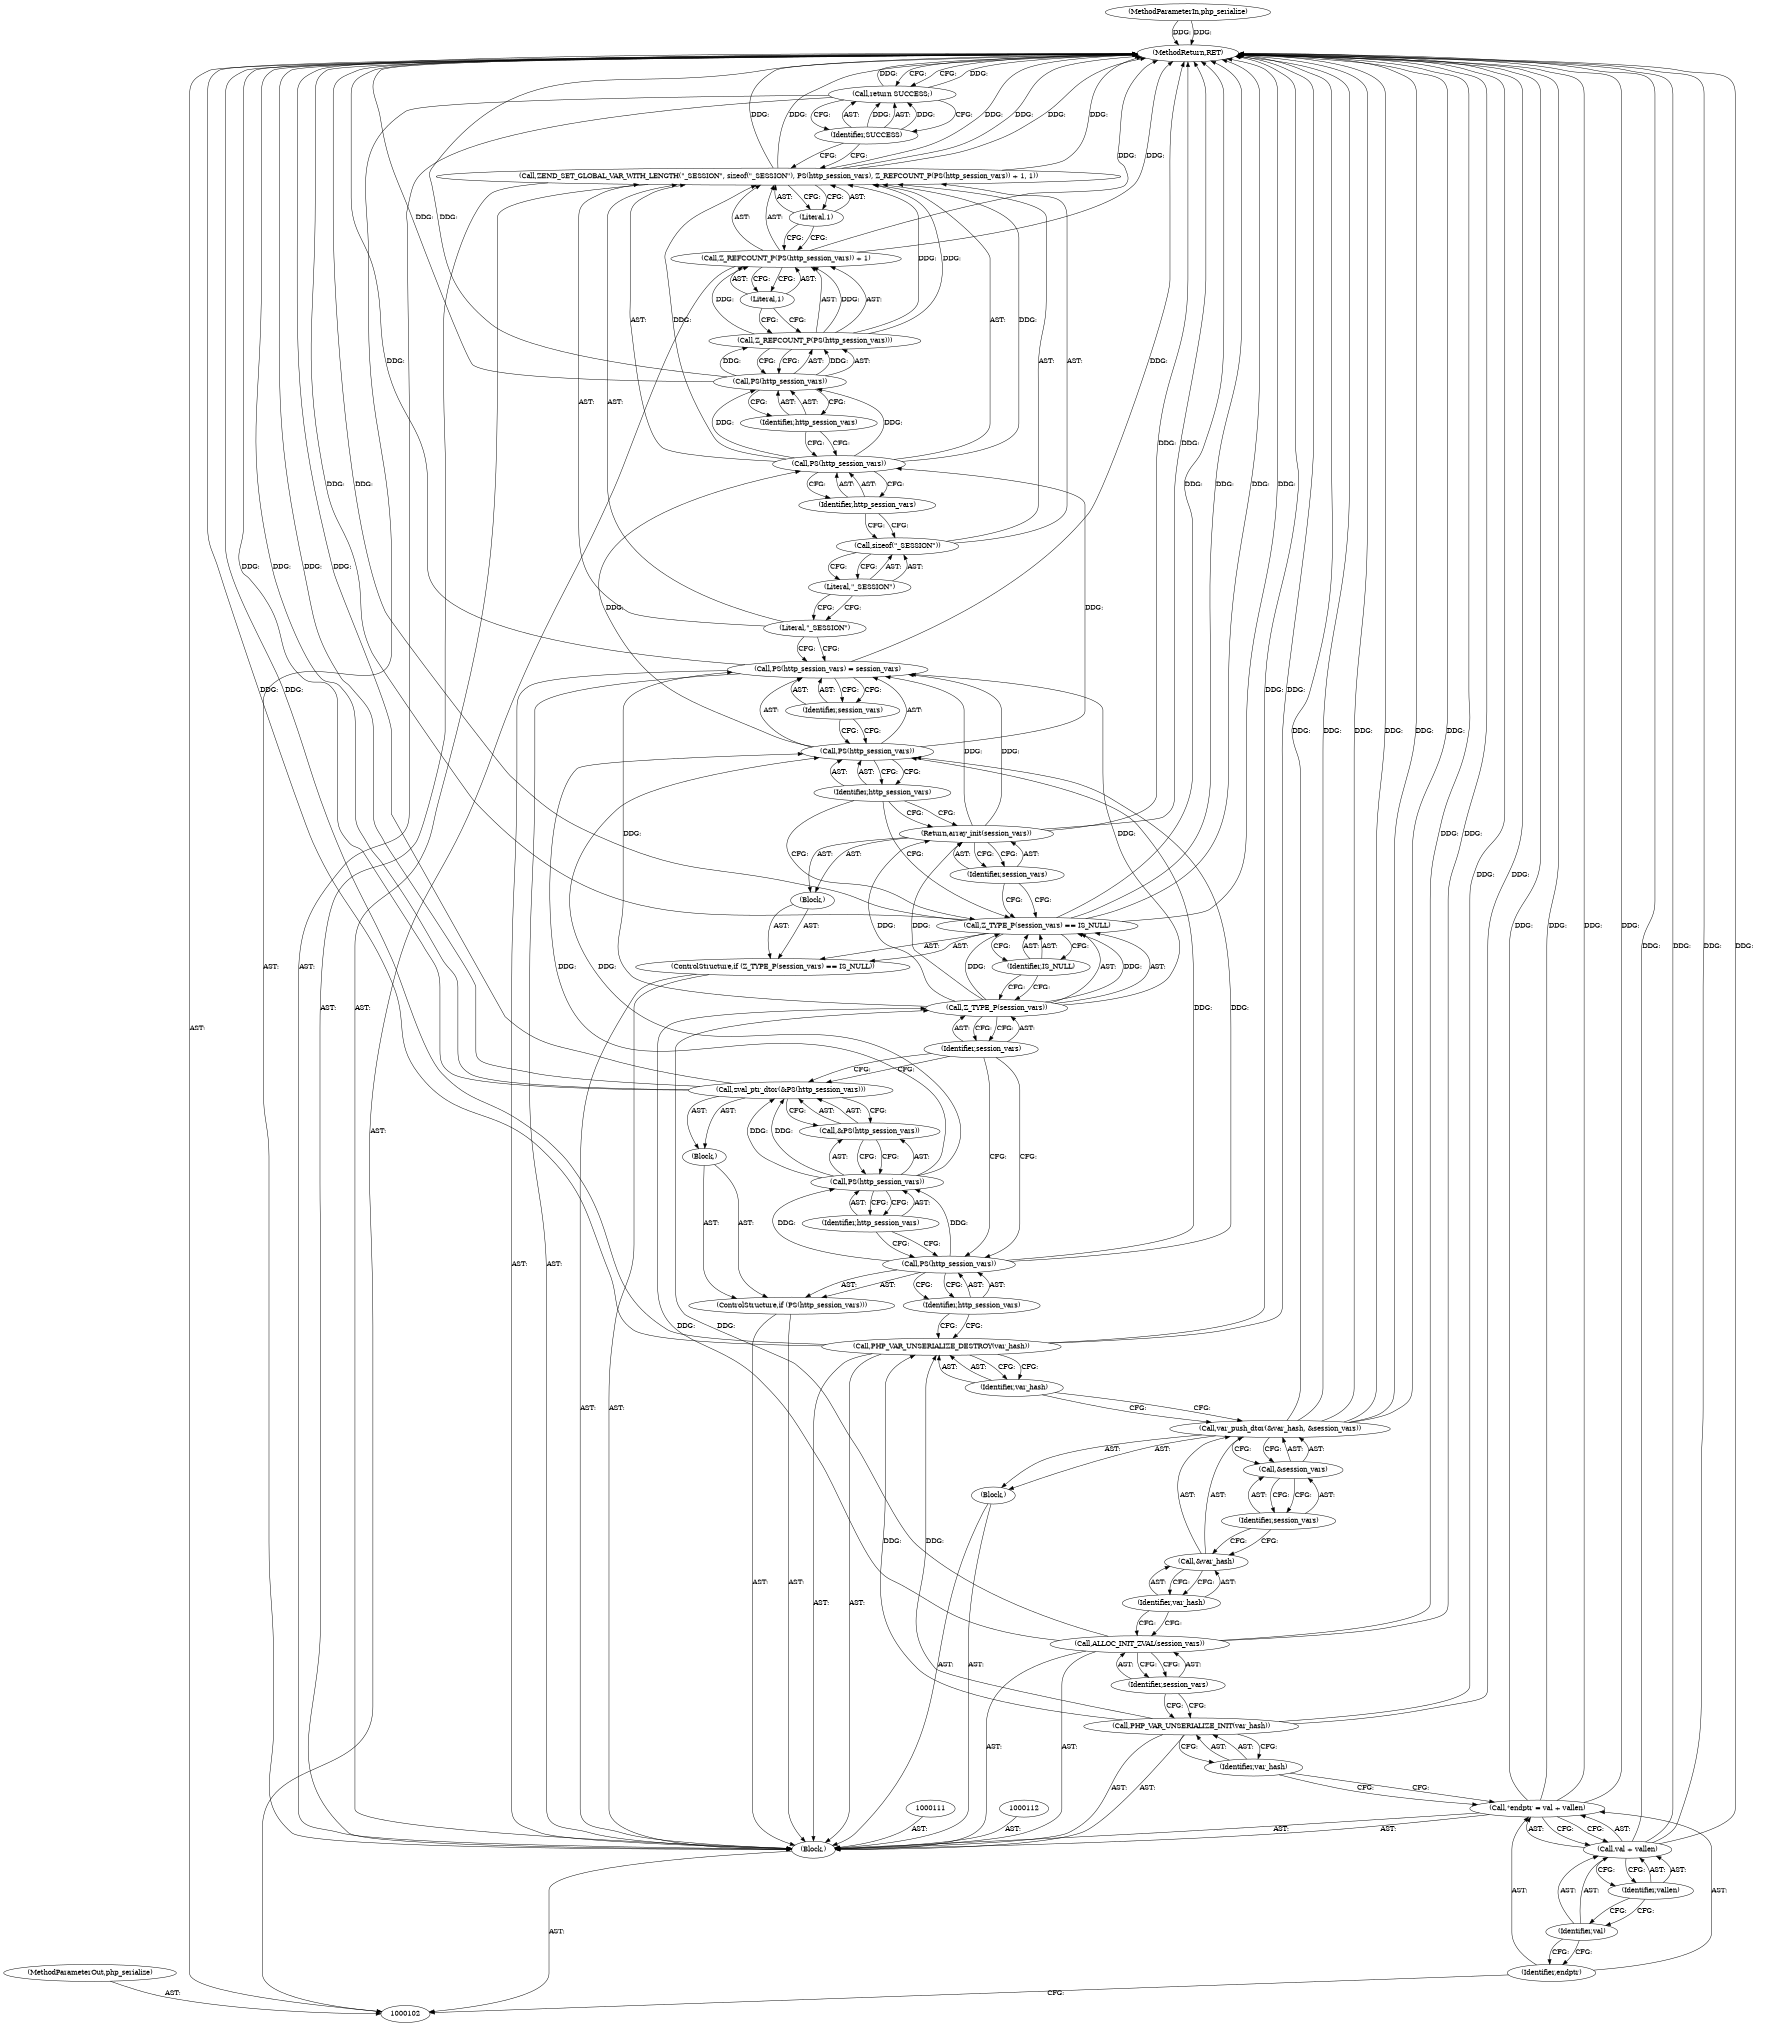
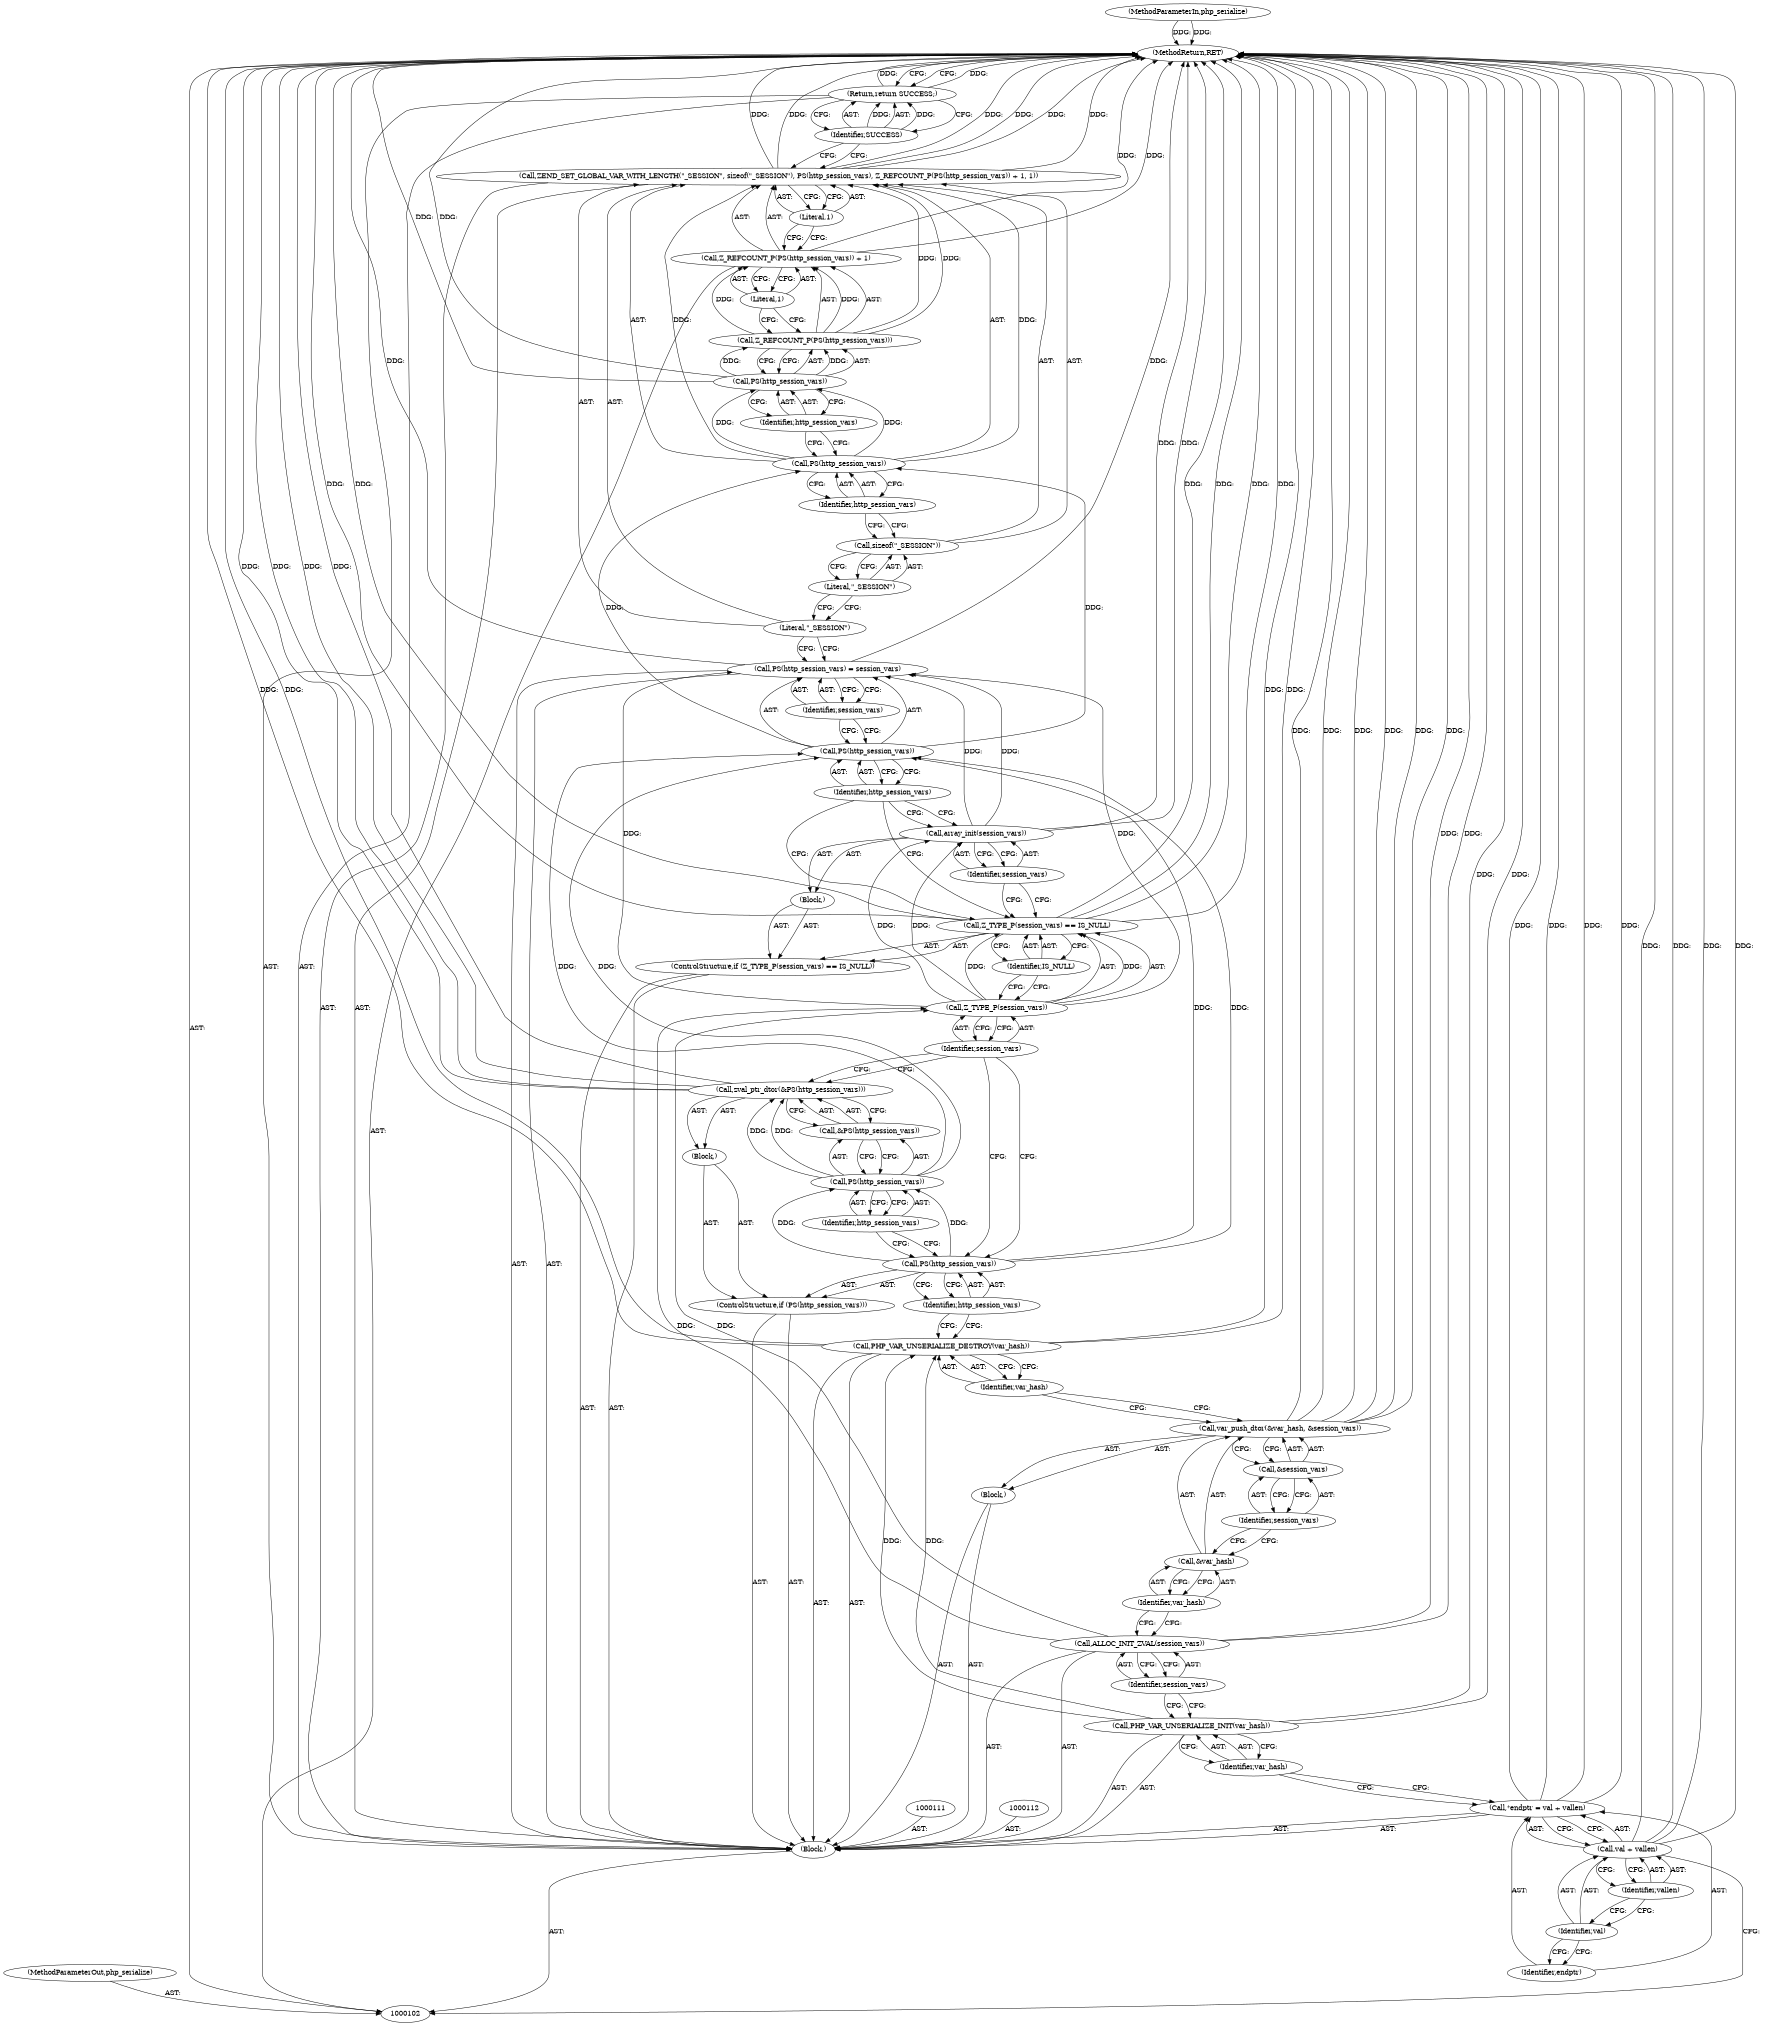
node "(Call,return SUCCESS;)": label "(Call,return SUCCESS;)" -> "(Return,return SUCCESS;)"
node "(Return,array_init(session_vars))": label "(Return,array_init(session_vars))" -> "(Call,array_init(session_vars))"
edge "(Identifier,endptr)" -> "1000102": now "(Call,val + vallen)" -> "1000102"
